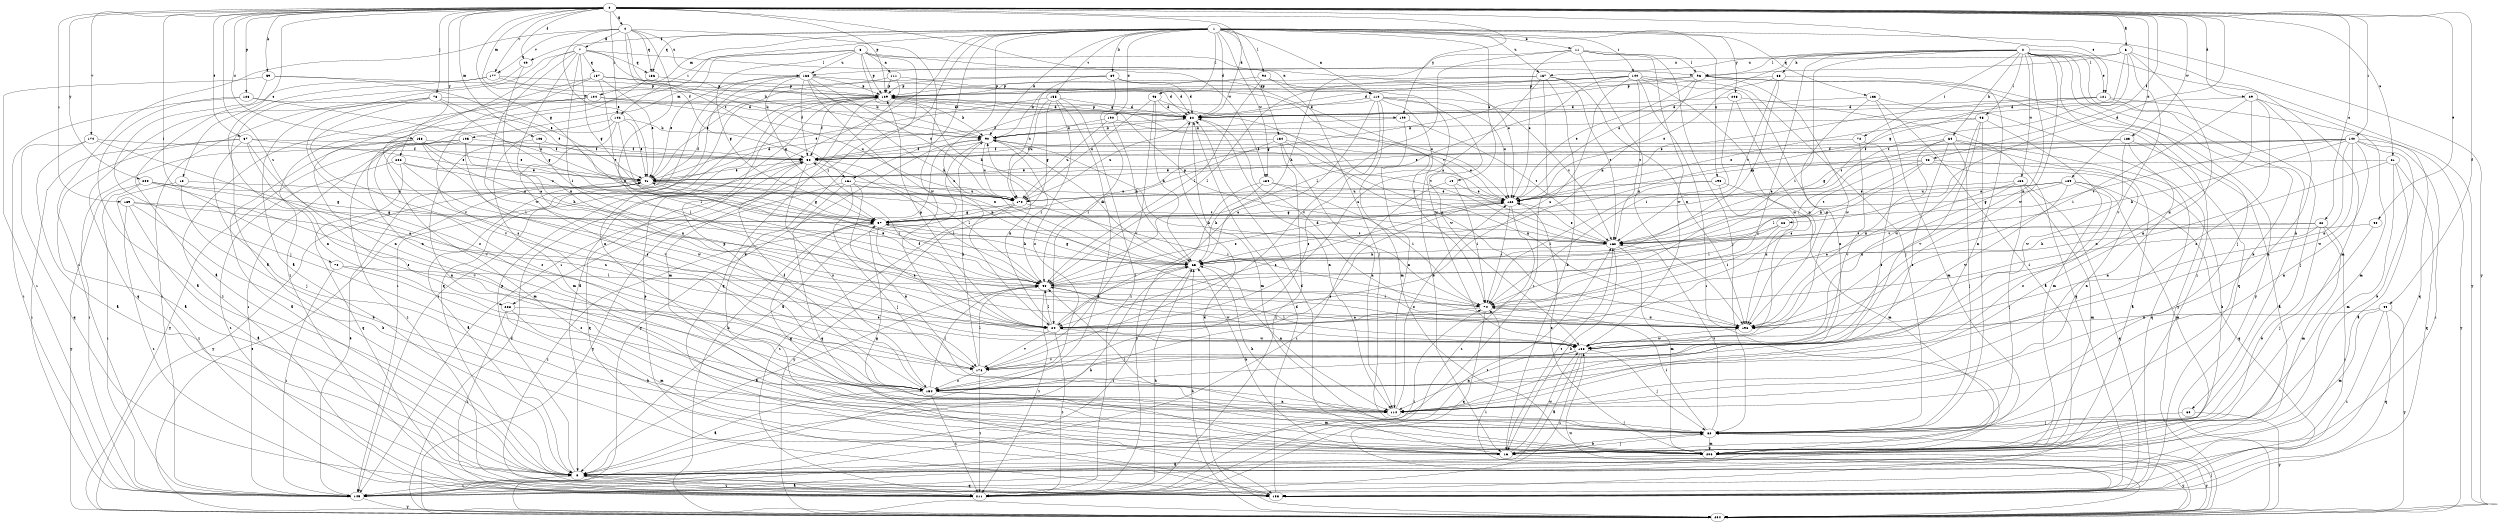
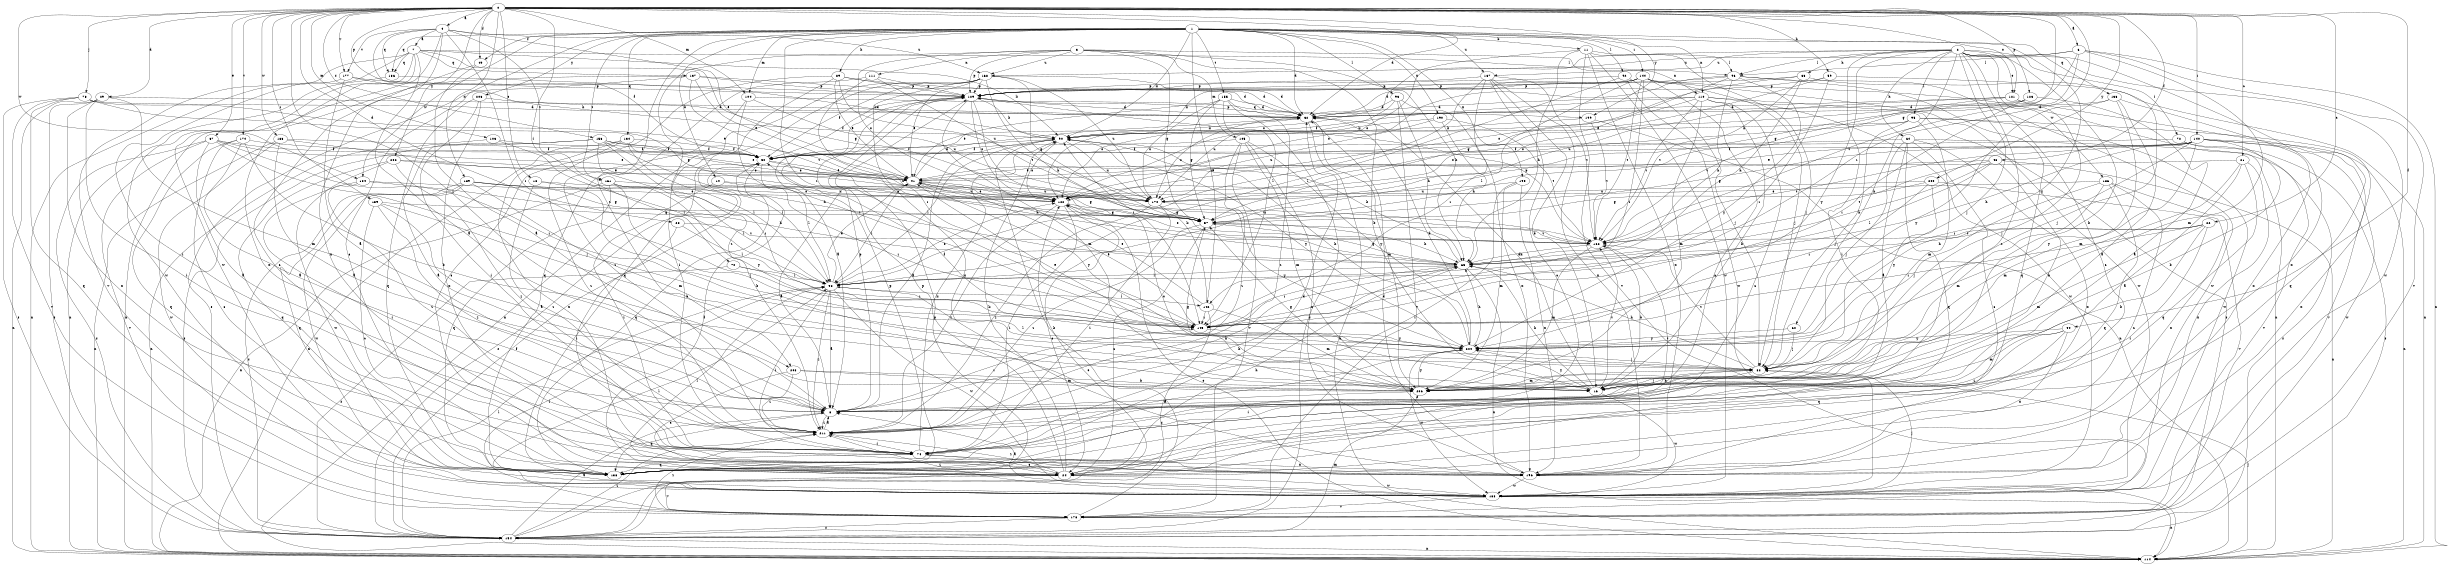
node "40": removed
edge "142" -> "98": reversed
edge "174" -> "16": added, label "b"
